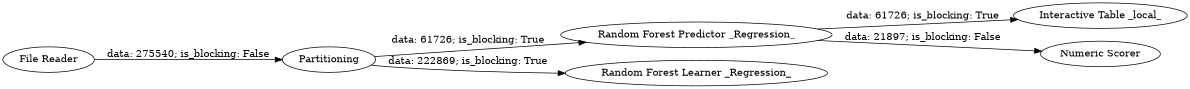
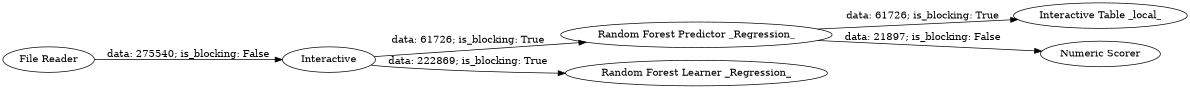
node "Partitioning": label "Partitioning" -> "Interactive"
